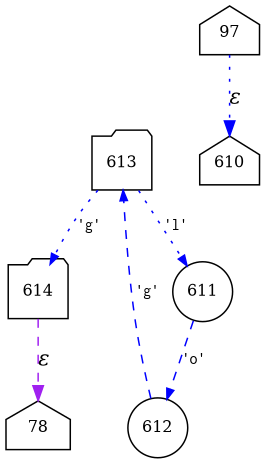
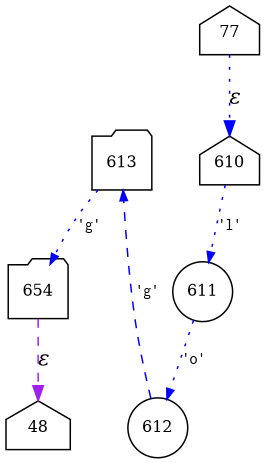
node "97": label "97" -> "77"
edge "613" -> "611": now "610" -> "611"
node "614": label "614" -> "654"
edge "611" -> "612": style dashed -> dotted
node "78": label "78" -> "48"
